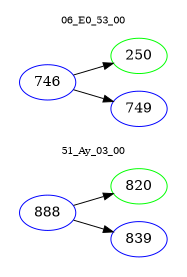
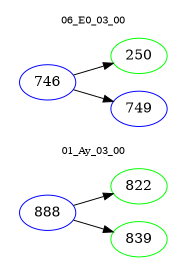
cluster "06_E0_53_00": label "06_E0_53_00" -> "06_E0_03_00"
cluster "51_Ay_03_00": label "51_Ay_03_00" -> "01_Ay_03_00"
node "820": label "820" -> "822"
node "839": color blue -> green
